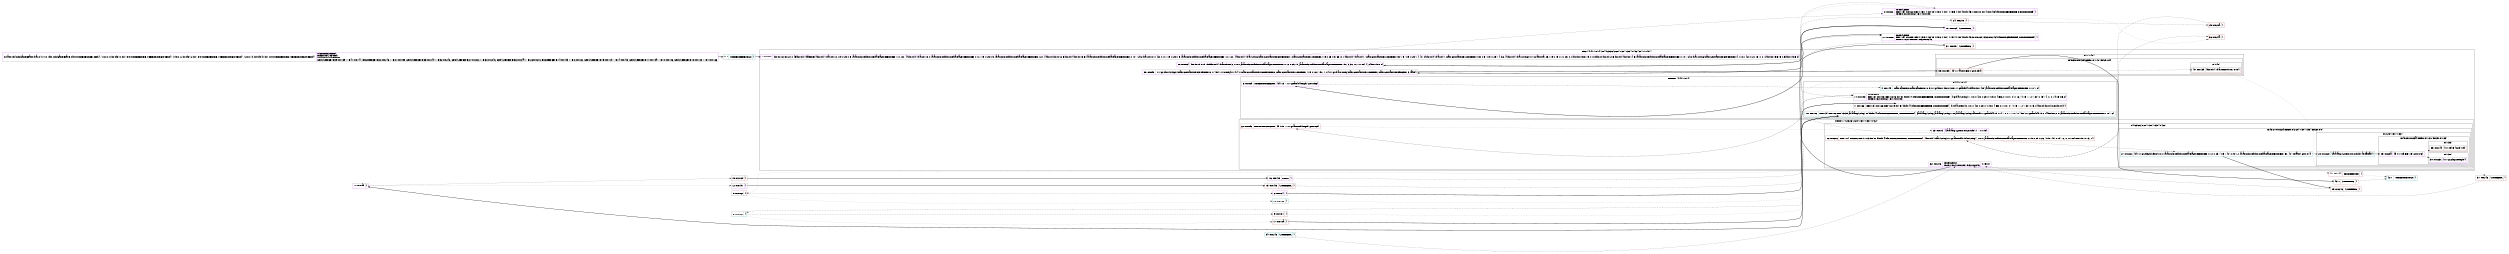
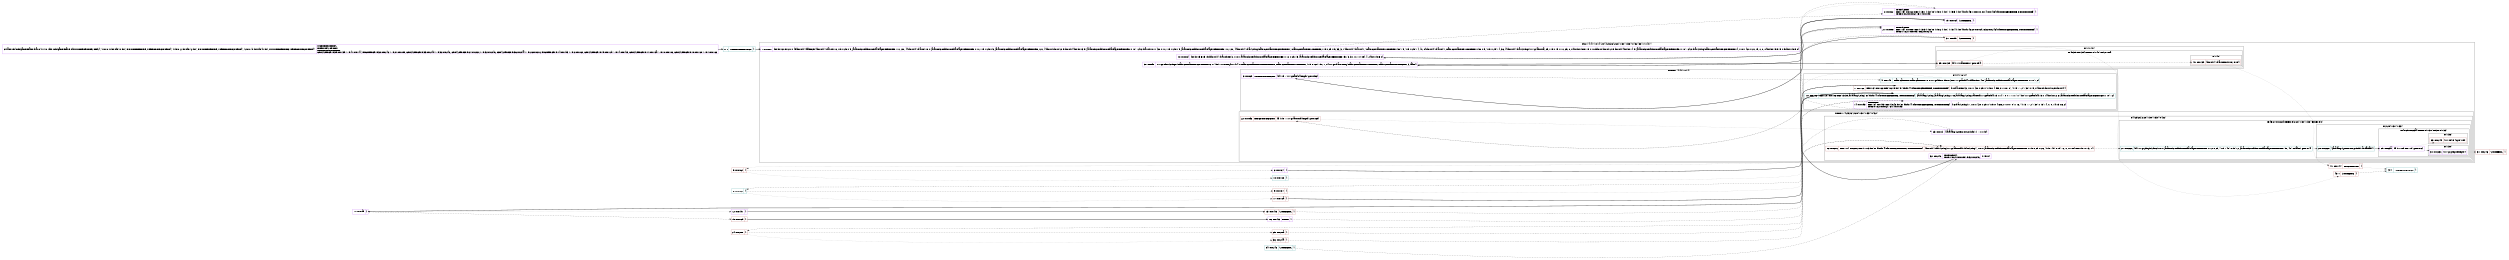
edge "26: 0x020c" -> "36: 0x024a": reversed
node "39: 0x0139": text "lif (r17.about == 0) goto L54l" -> "lif (r17.state == 0) goto L54l"
node "14: 0x01b3": text "LOOP_END" -> "TYPE_END"
edge "39: 0x0139" -> "43: ?": style bold -> dotted
node "35: 0x0246": removed
edge "31: 0x0246" -> "32: 0x0246": removed
